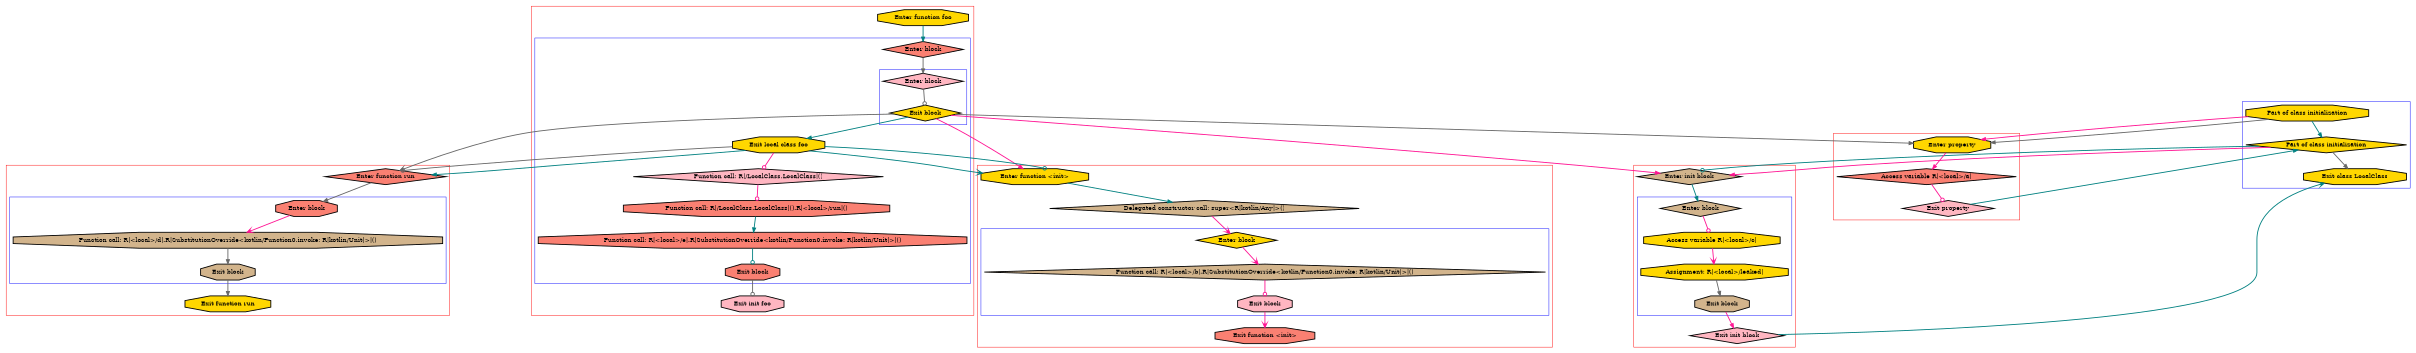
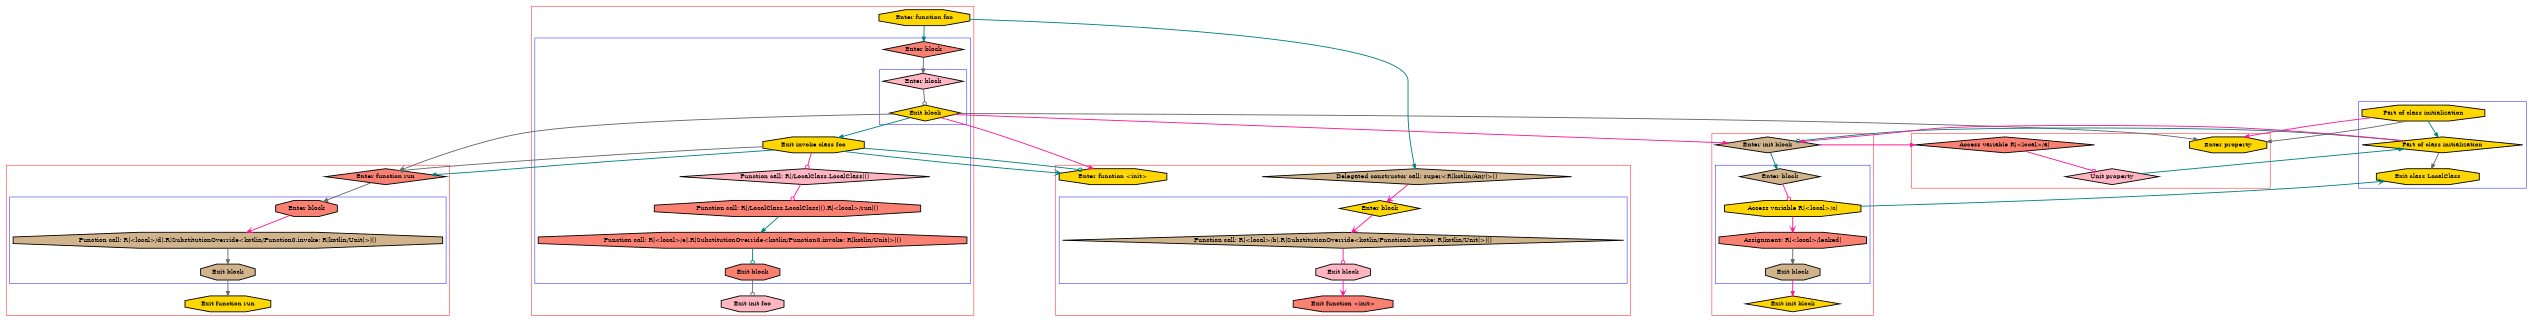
node "Exit local class foo": label "Exit local class foo" -> "Exit invoke class foo"
edge "Enter property" -> "Access variable R|<local>/a|": now "Enter init block" -> "Access variable R|<local>/a|"
edge "Enter function <init>" -> "Delegated constructor call: super<R|kotlin/Any|>()": now "Enter function foo" -> "Delegated constructor call: super<R|kotlin/Any|>()"
node "Exit property": label "Exit property" -> "Unit property"
node "Assignment: R|<local>/leaked|": fillcolor gold -> salmon
edge "Exit init block" -> "Exit class LocalClass": now "Access variable R|<local>/c|" -> "Exit class LocalClass"
node "Exit init block": fillcolor lightpink -> gold
